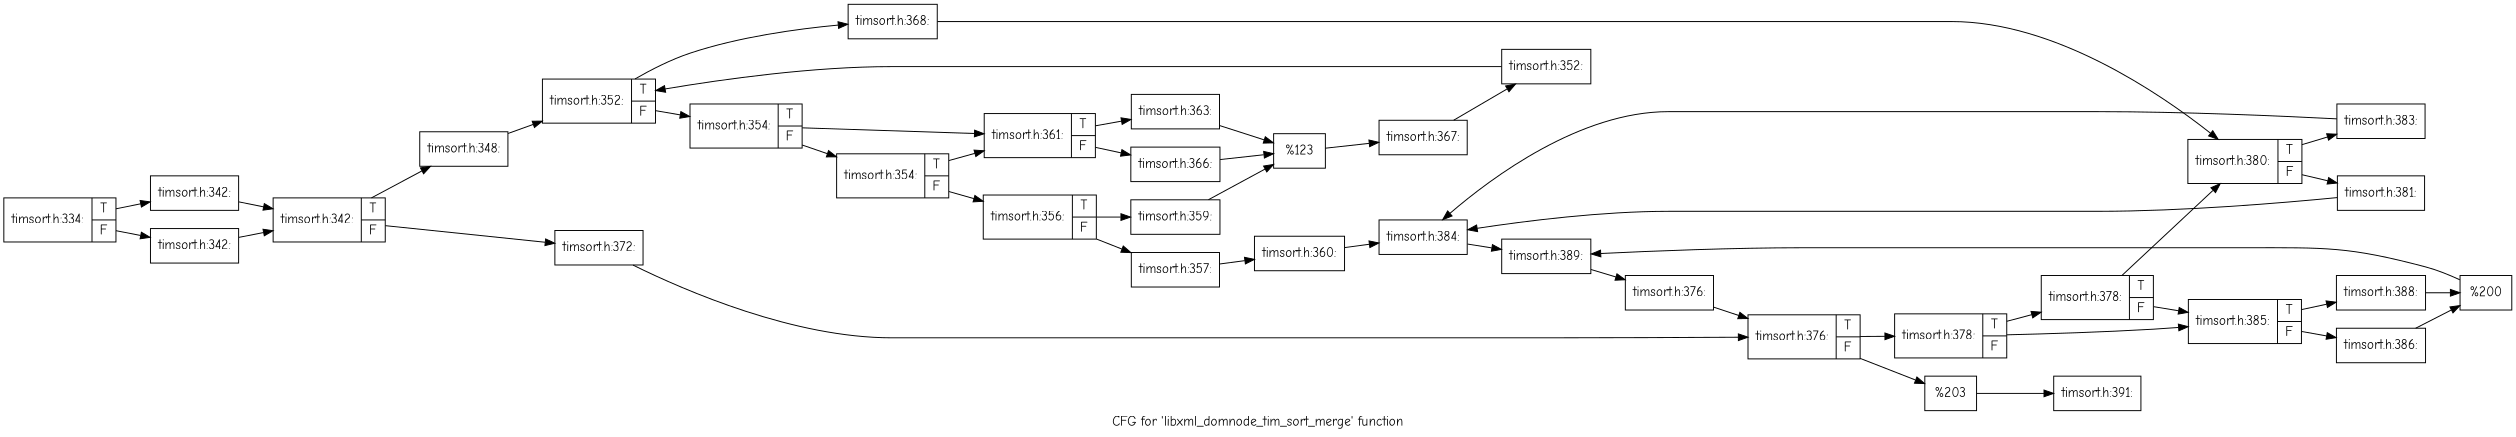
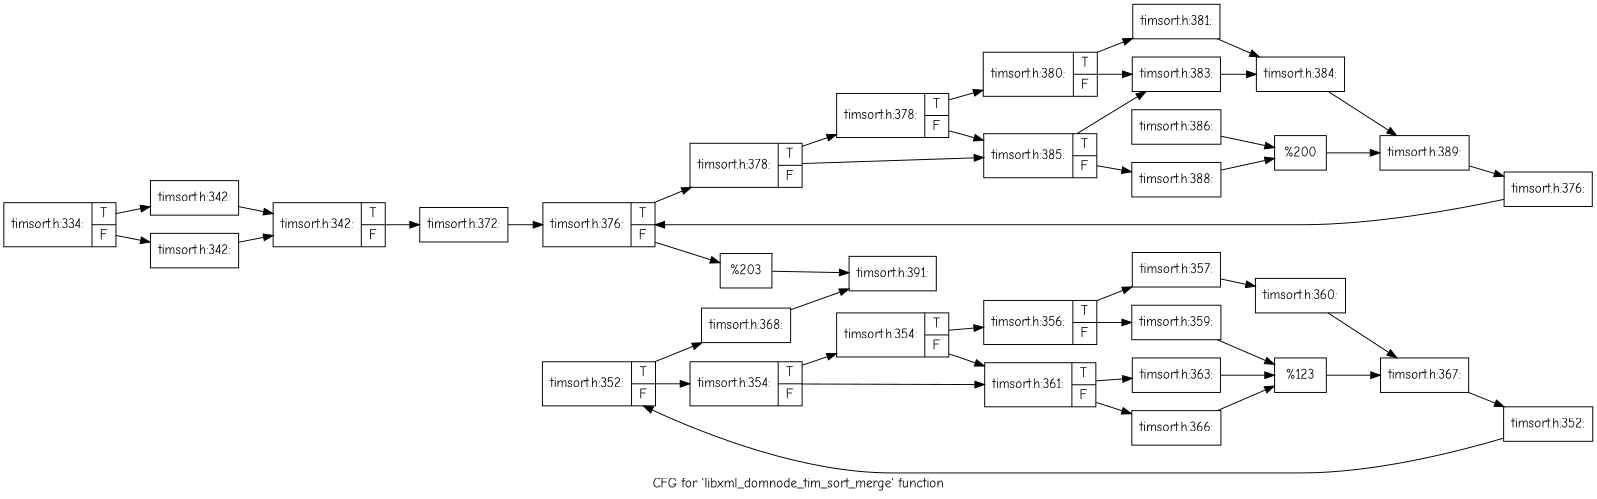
edge "timsort.h:368:" -> "timsort.h:380:": now "timsort.h:368:" -> "timsort.h:391:"
node "timsort.h:348:": removed
edge "timsort.h:360:" -> "timsort.h:384:": now "timsort.h:360:" -> "timsort.h:367:"
edge "timsort.h:385:" -> "timsort.h:386:": now "timsort.h:385:" -> "timsort.h:383:"
